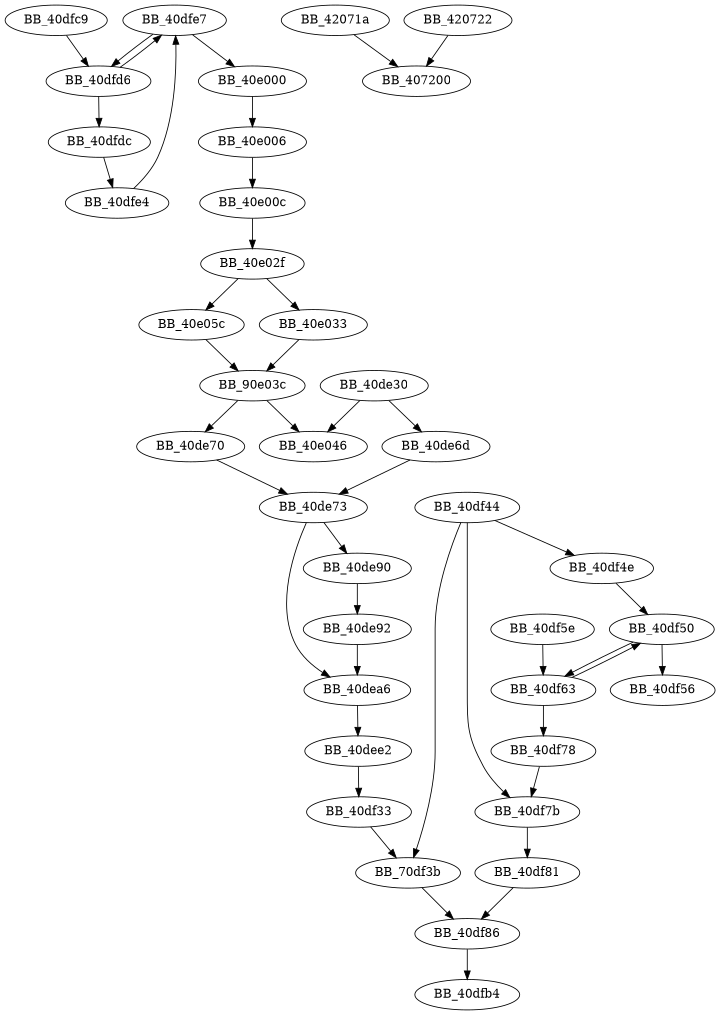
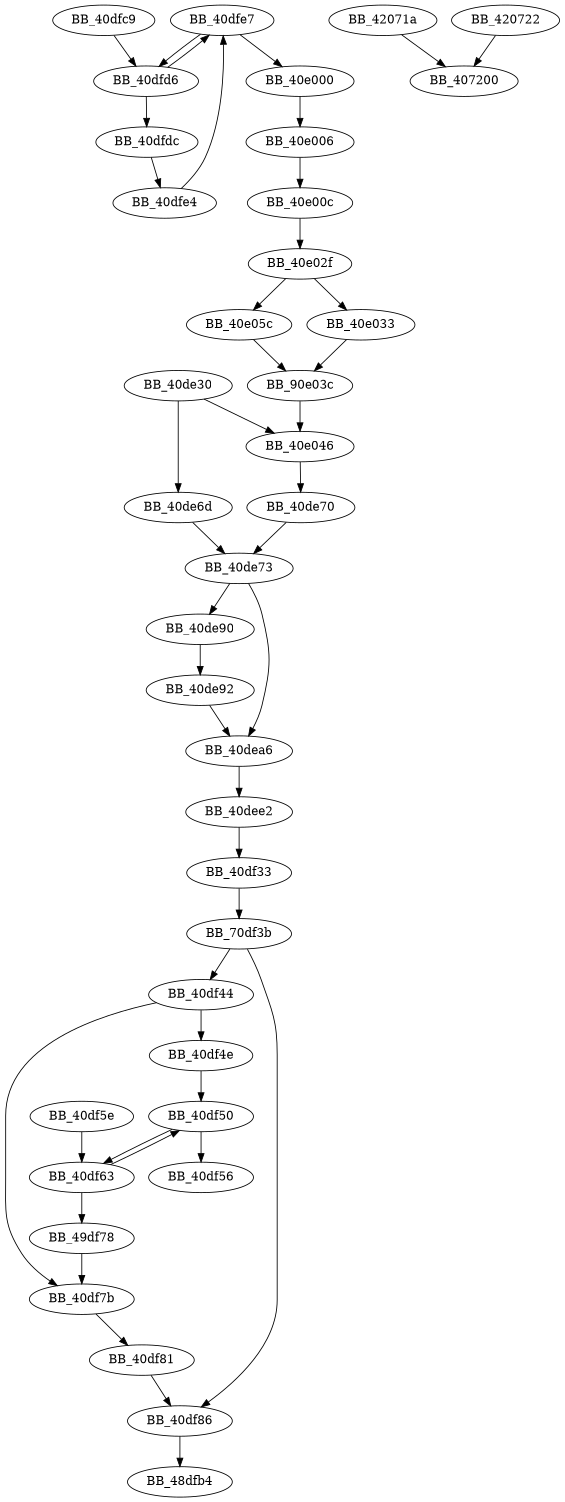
edge "BB_90e03c" -> "BB_40de70": now "BB_40e046" -> "BB_40de70"
edge "BB_40df44" -> "BB_70df3b": reversed
node "BB_40df78": label "BB_40df78" -> "BB_49df78"
node "BB_40dfb4": label "BB_40dfb4" -> "BB_48dfb4"
